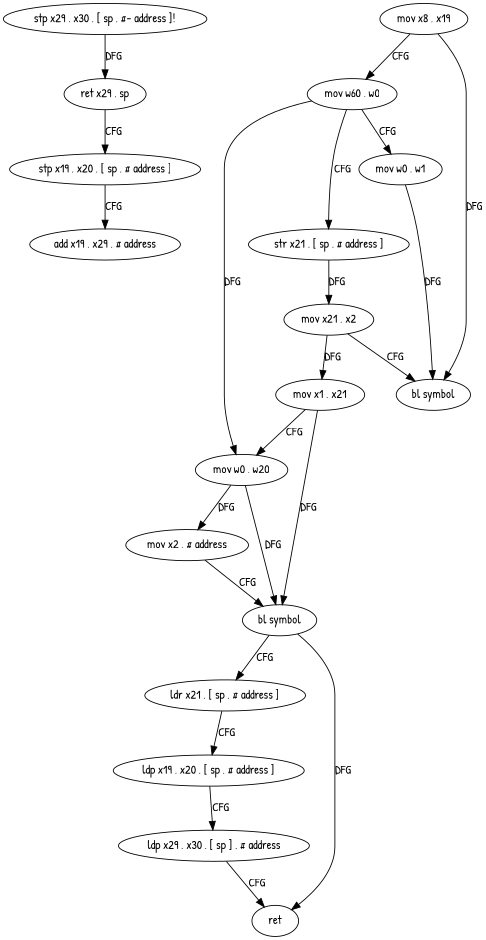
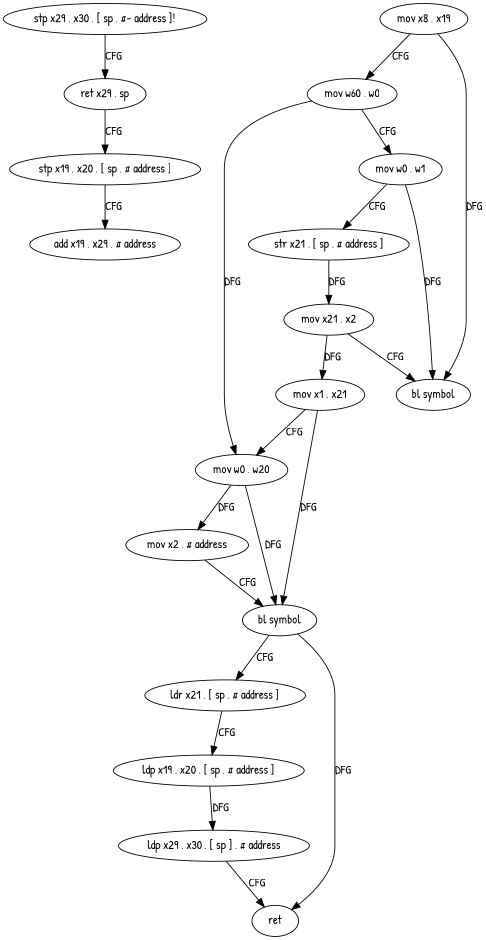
edge "stp x29 , x30 , [ sp , #- address ]!" -> "ret x29 , sp": label "DFG" -> "CFG"
edge "mov w60 , w0" -> "str x21 , [ sp , # address ]": now "mov w0 , w1" -> "str x21 , [ sp , # address ]"
edge "ldp x19 , x20 , [ sp , # address ]" -> "ldp x29 , x30 , [ sp ] , # address": label "CFG" -> "DFG"
